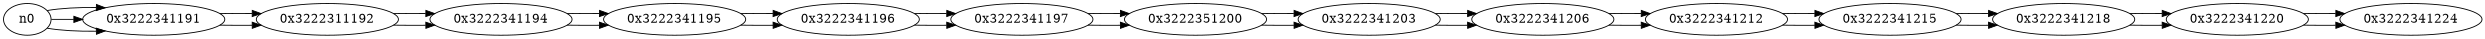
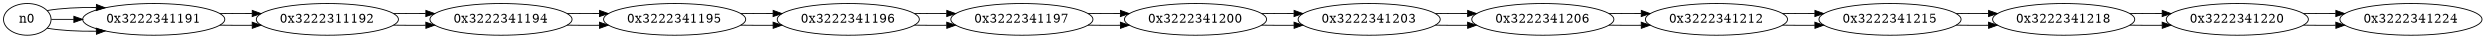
node "0x3222351200": label "0x3222351200" -> "0x3222341200"
